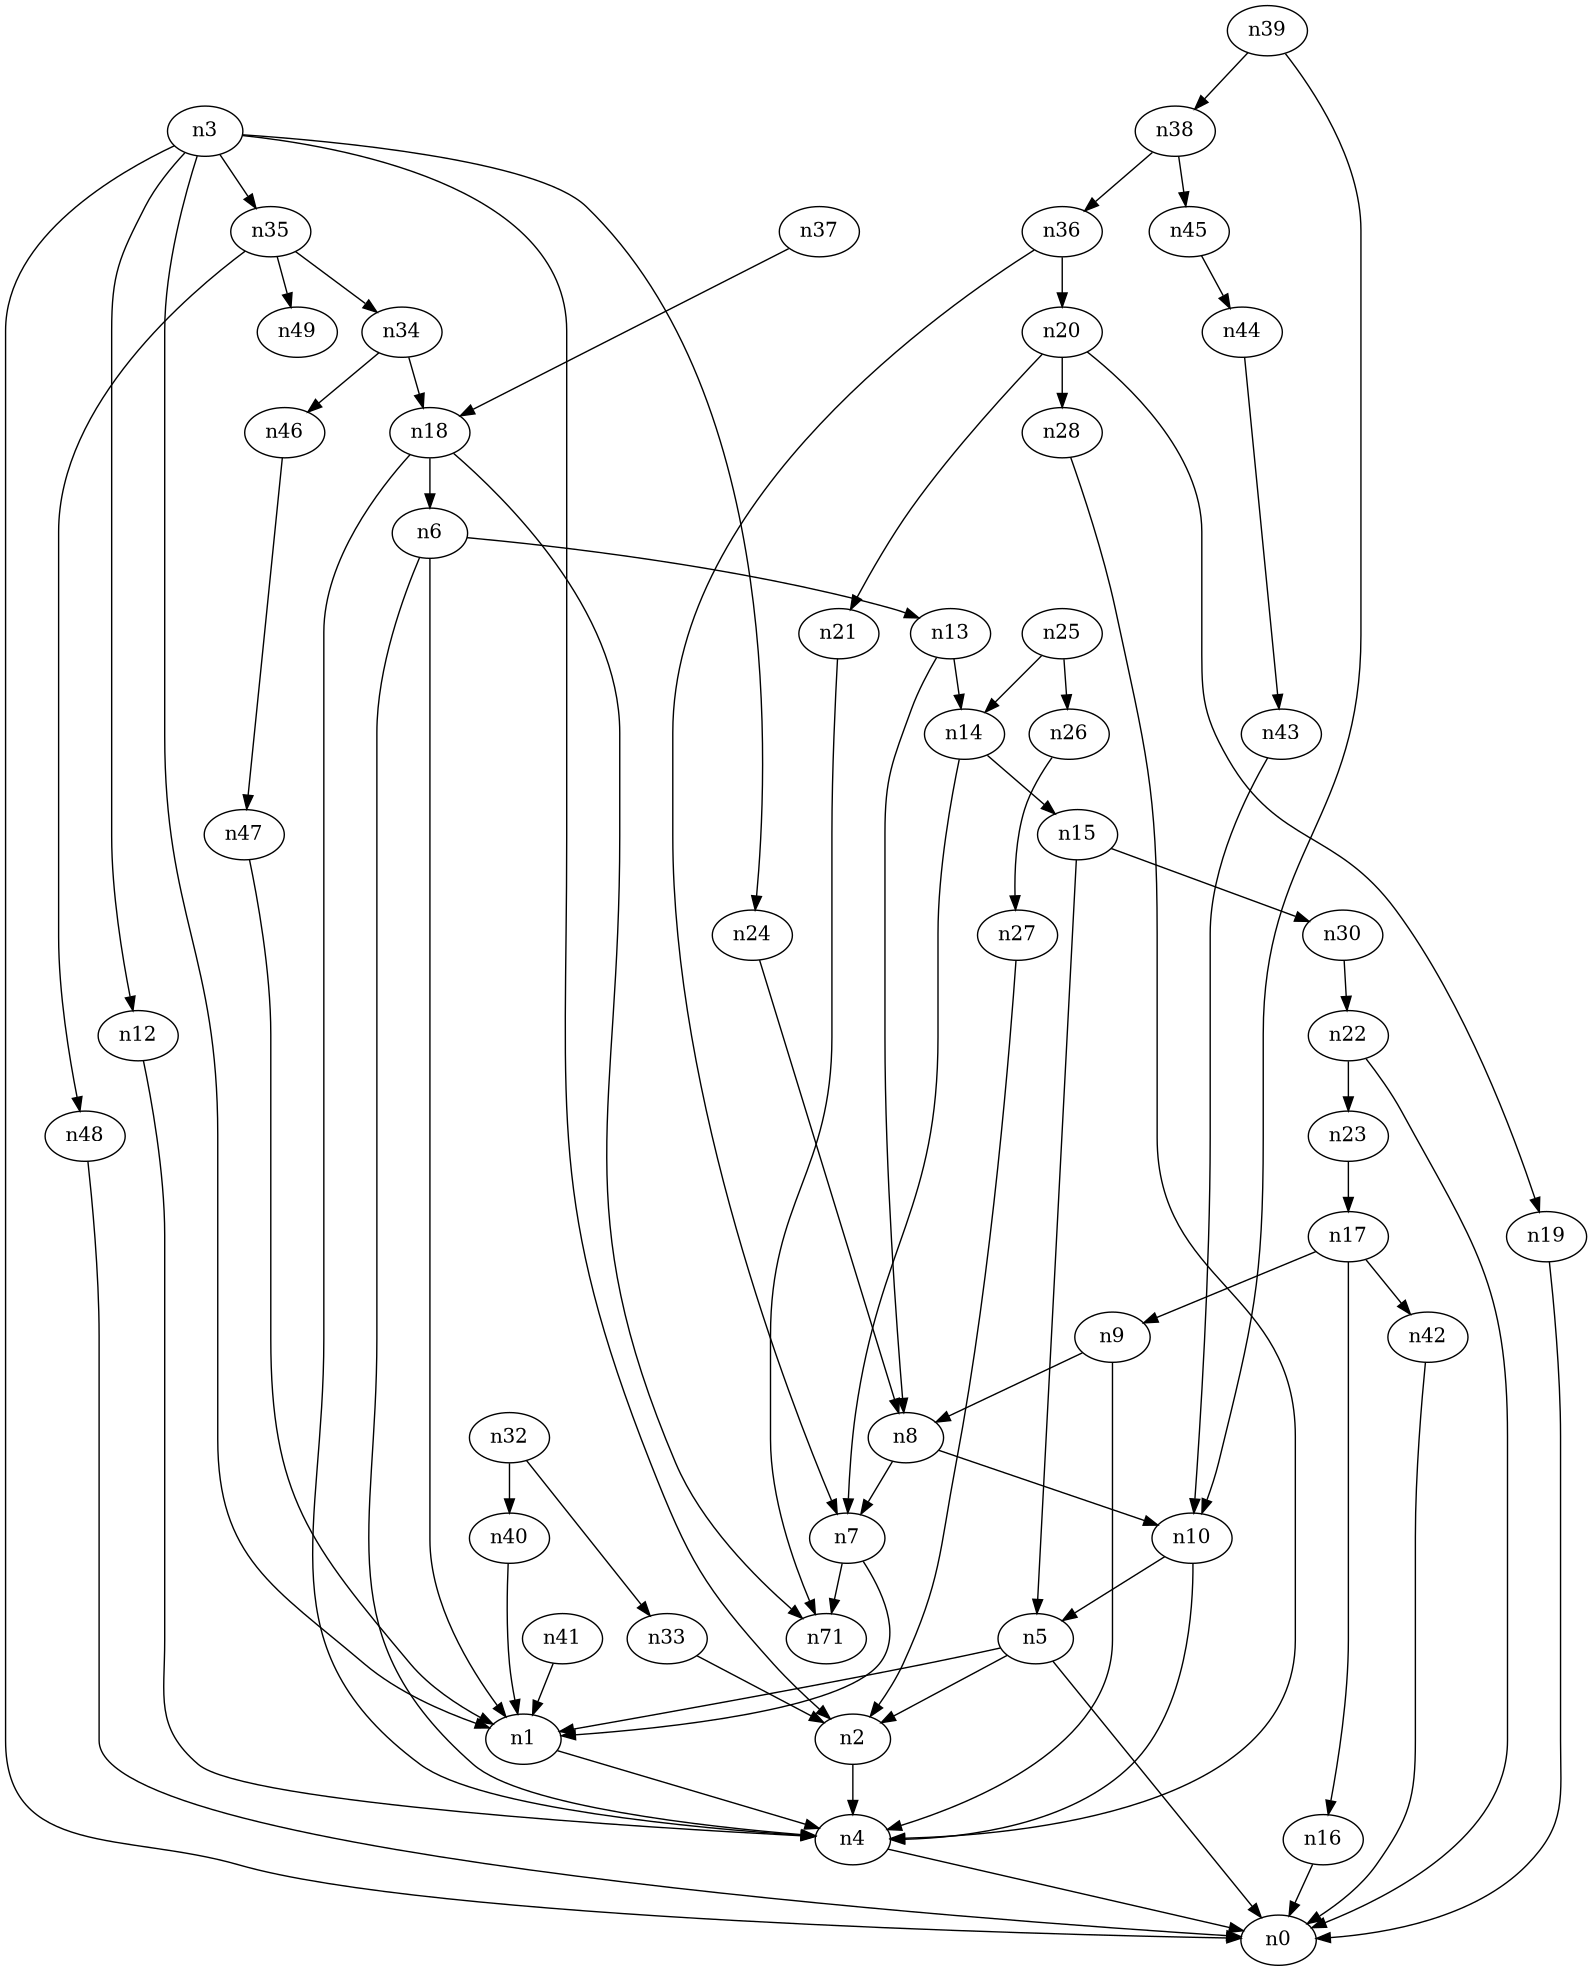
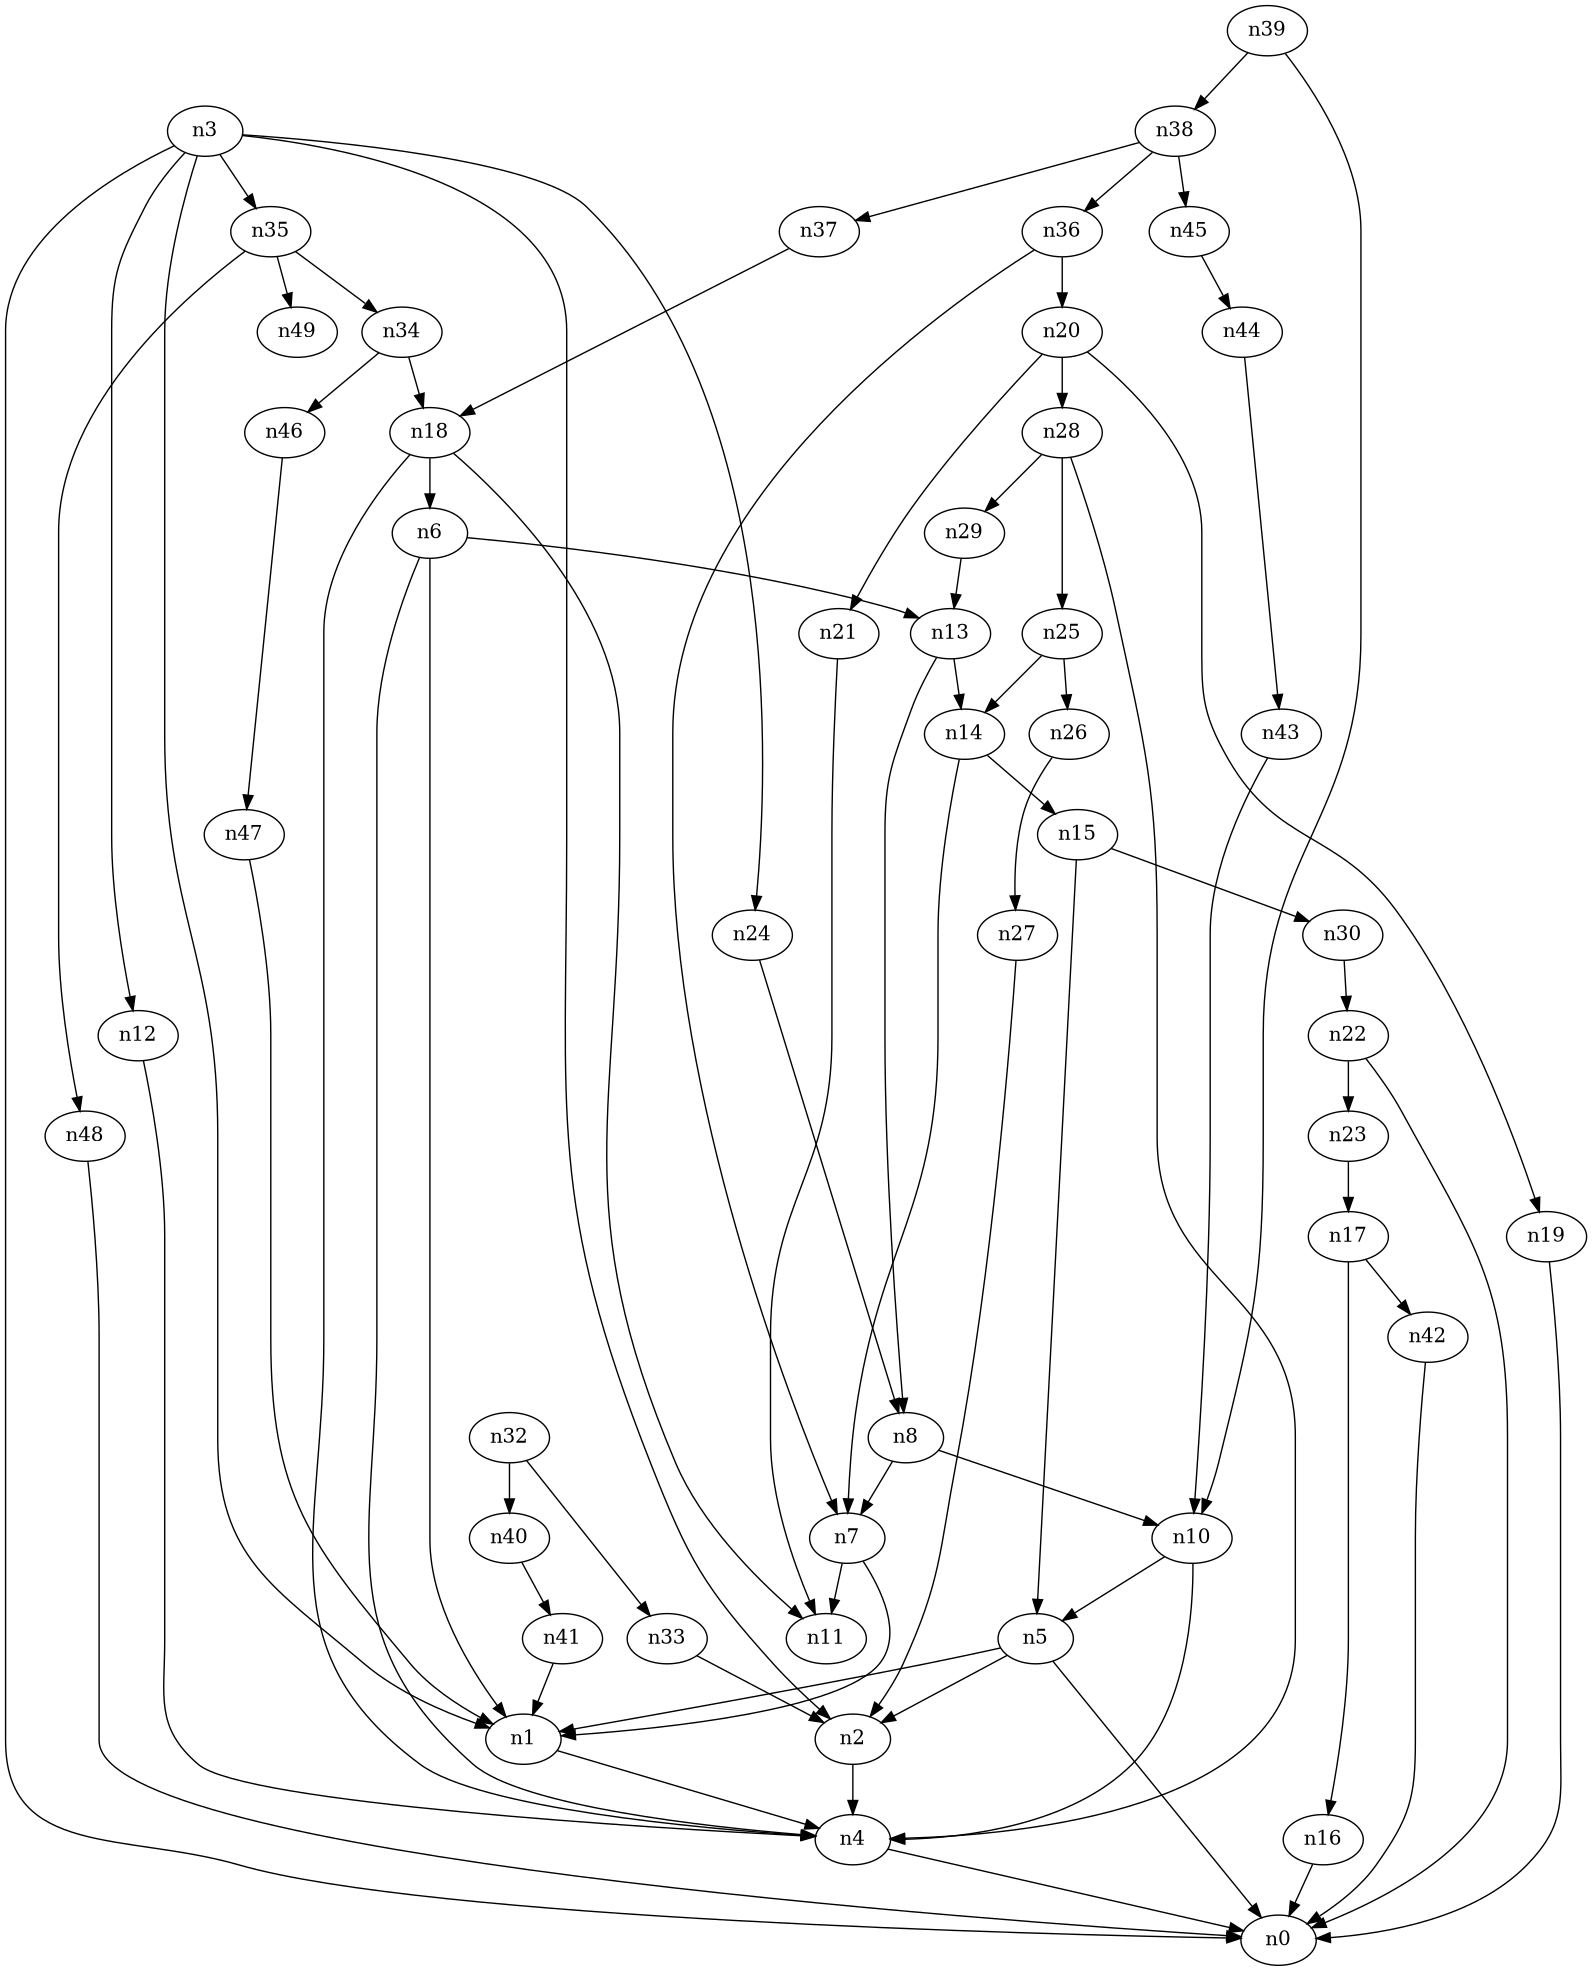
edge "n38" -> "n37": added
edge "n28" -> "n25": added
node "n29": added
node "n9": removed
edge "n40" -> "n1": now "n40" -> "n41"
node "n71": label "n71" -> "n11"
